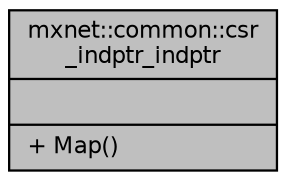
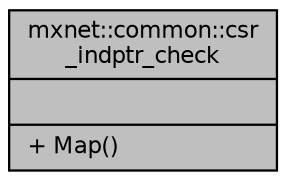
node "mxnet::common::csr": text "_indptr_indptr" -> "_indptr_check"
